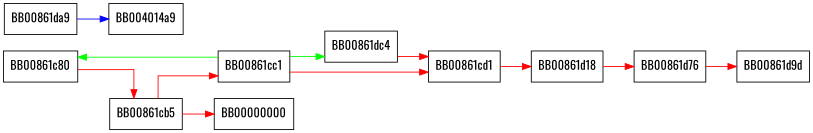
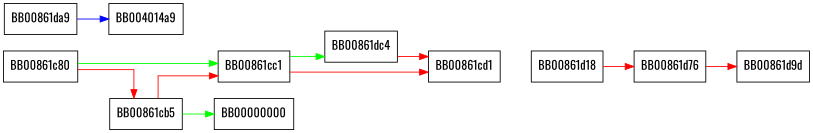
edge "BB00861cc1" -> "BB00861c80": reversed
edge "BB00861cd1" -> "BB00861d18": removed
edge "BB00861cb5" -> "BB00000000": color red -> green
